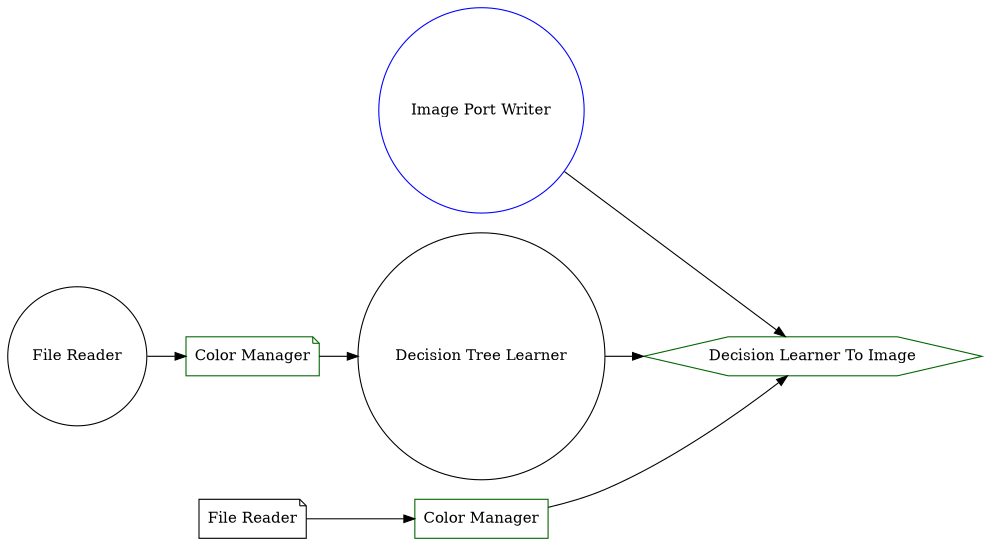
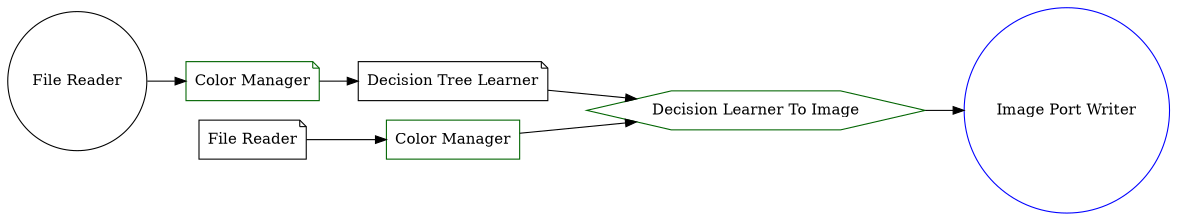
edge "Image Port Writer" -> "Decision Learner To Image": reversed
node "Decision Tree Learner": shape circle -> note
